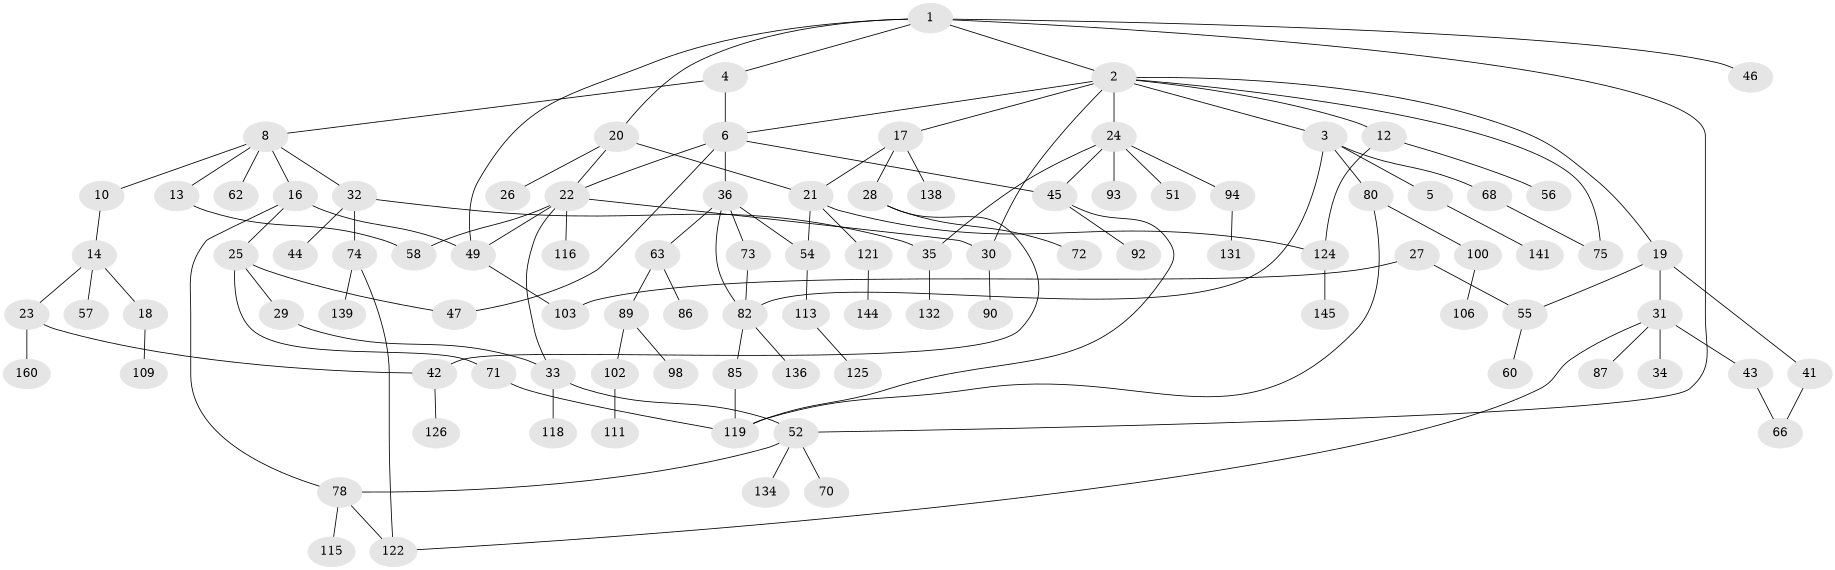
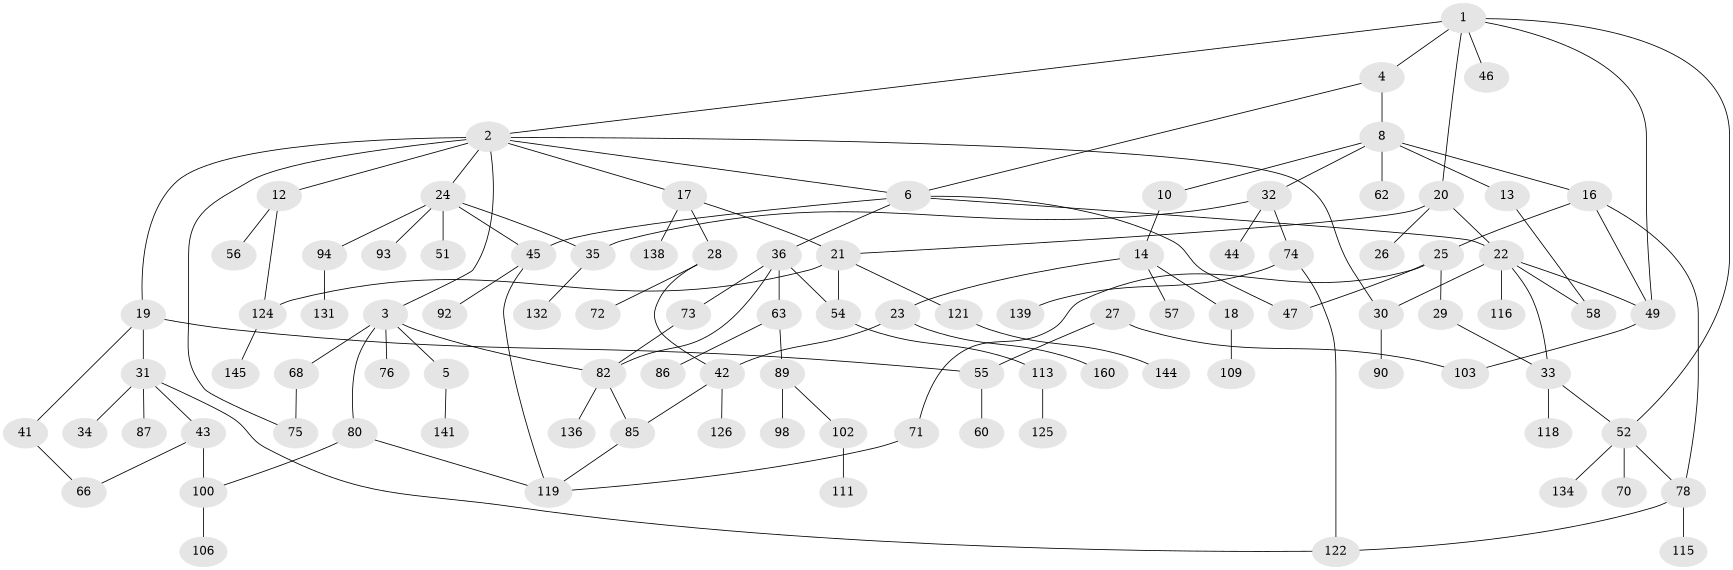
node "76": added
edge "42" -- "85": added
edge "43" -- "100": added
